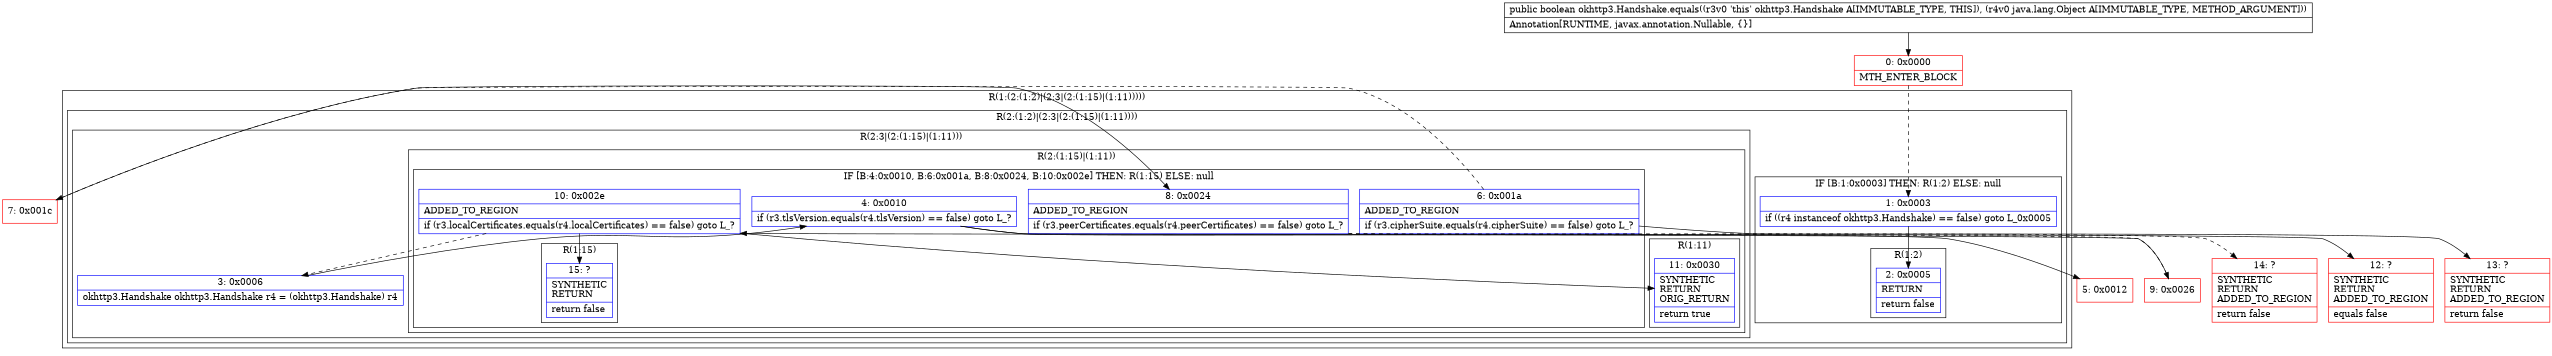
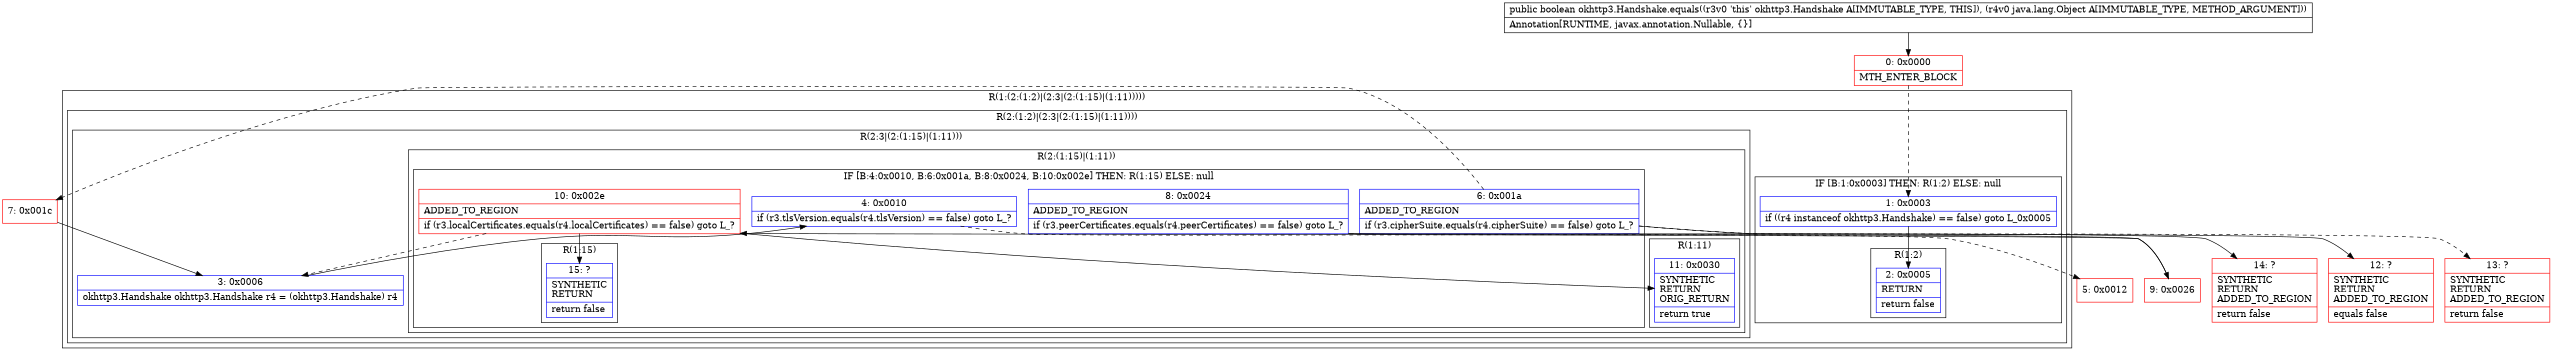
edge "7: 0x001c" -> "8: 0x0024": now "7: 0x001c" -> "3: 0x0006"
node "10: 0x002e": color blue -> red
edge "4: 0x0010" -> "12: ?": now "6: 0x001a" -> "12: ?"
edge "8: 0x0024" -> "14: ?": style dashed -> solid
edge "6: 0x001a" -> "13: ?": style solid -> dashed
edge "4: 0x0010" -> "5: 0x0012": style solid -> dashed
edge "8: 0x0024" -> "9: 0x0026": style dashed -> solid
